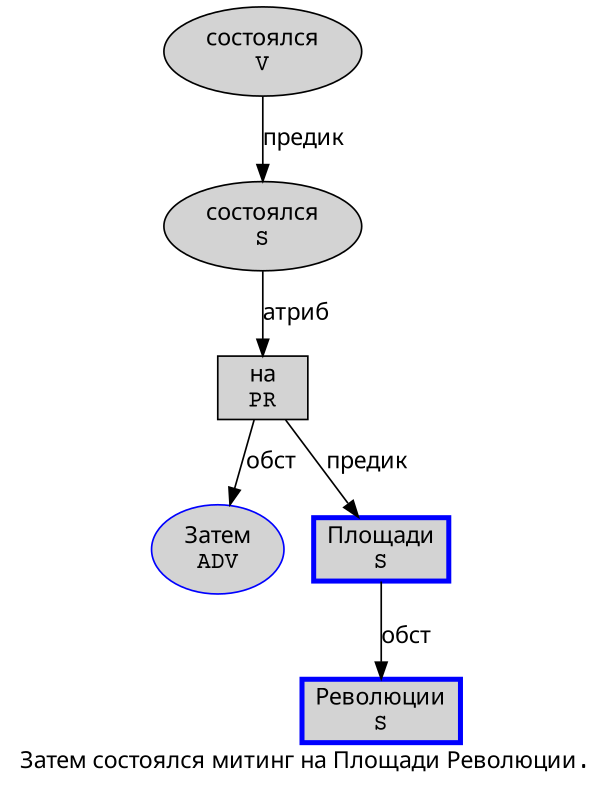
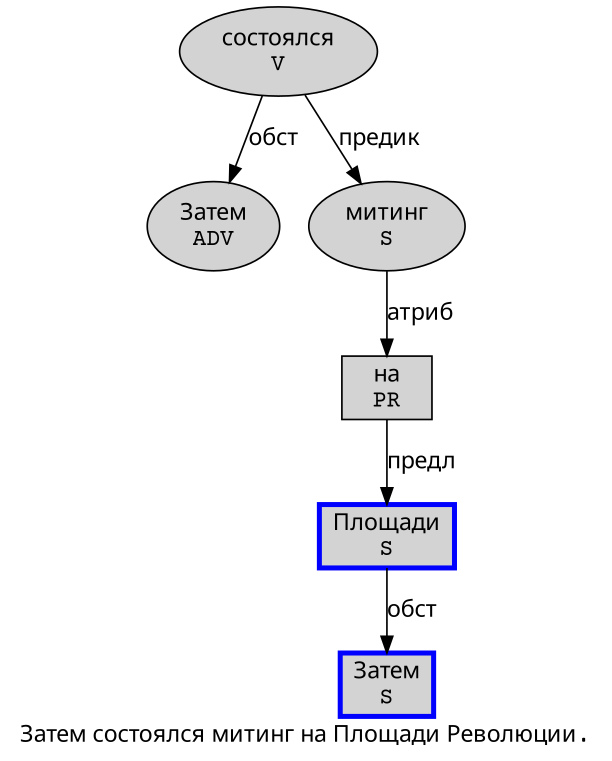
node "состоялся S": label "состоялся S" -> "митинг S"
edge "на PR" -> "Затем ADV": now "состоялся V" -> "Затем ADV"
edge "на PR" -> "Площади S": label "предик" -> "предл"
node "Затем ADV": color blue -> black
node "Революции S": label "Революции S" -> "Затем S"
